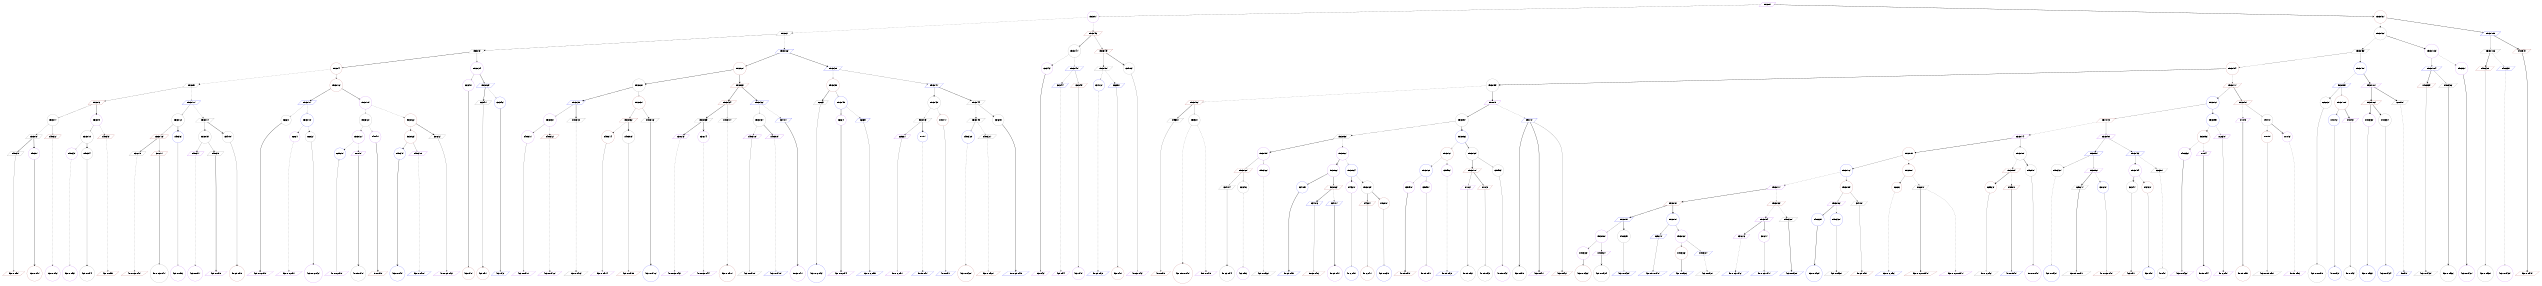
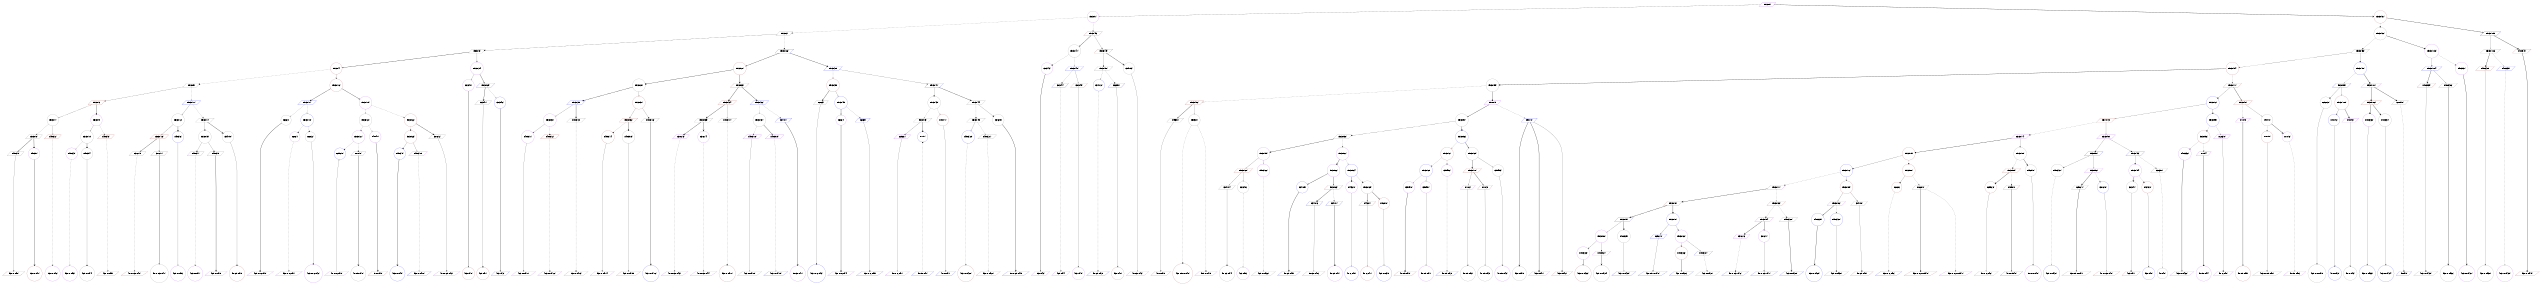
edge "L710(1)" -> "[D  Fis  A](1)": reversed
